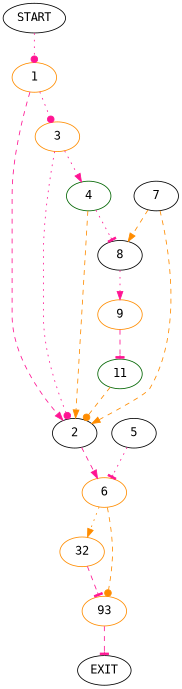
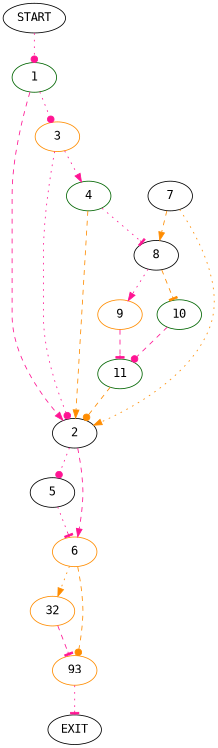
node "1": color darkorange -> darkgreen
node "10": added
edge "7" -> "2": style dashed -> dotted
edge "2" -> "5": added
edge "93" -> "EXIT": style dashed -> dotted
